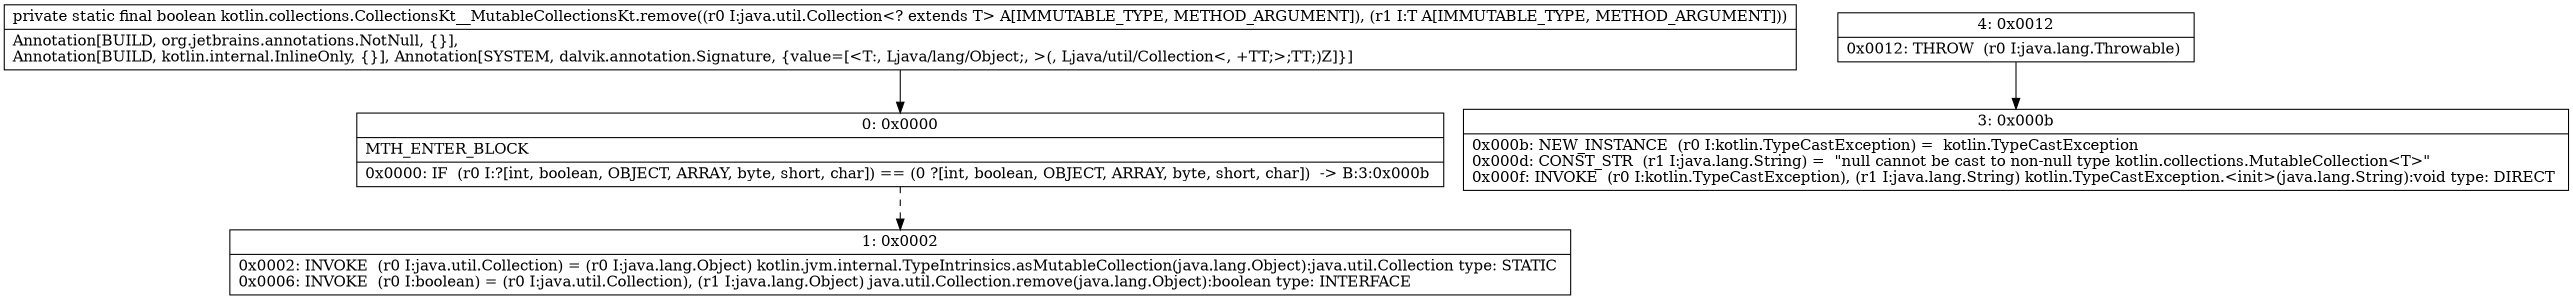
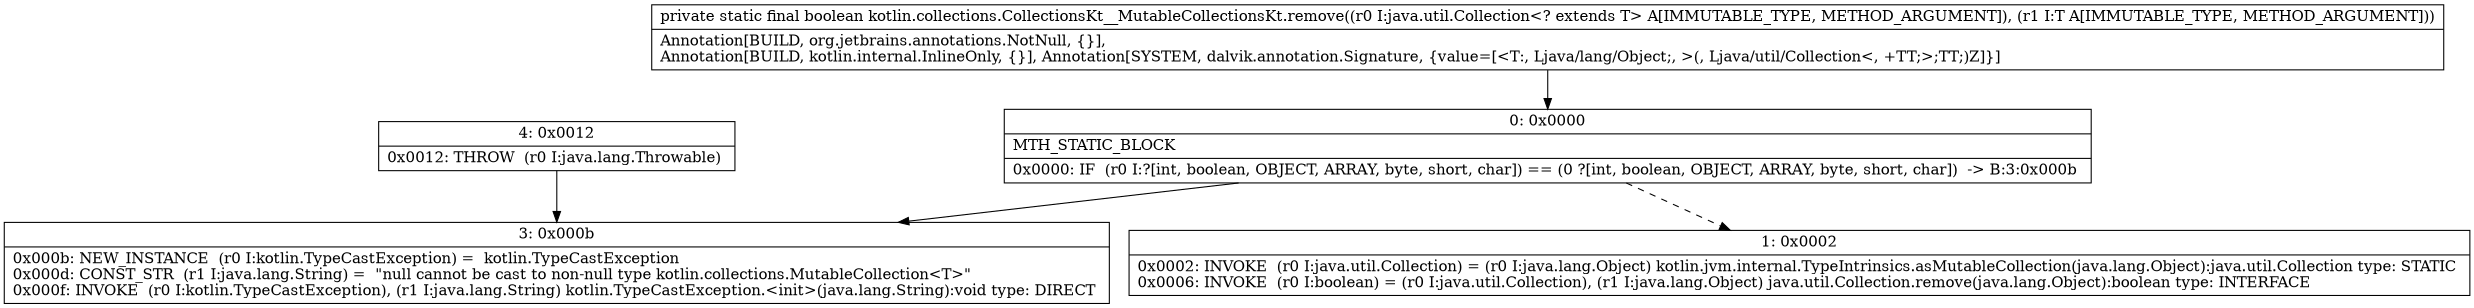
node "0: 0x0000": text "MTH_ENTER_BLOCK" -> "MTH_STATIC_BLOCK"
edge "0: 0x0000" -> "3: 0x000b": added
